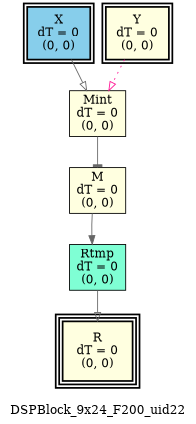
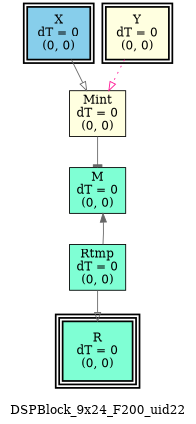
node "M dT = 0 (0, 0)": fillcolor lightyellow -> aquamarine
edge "M dT = 0 (0, 0)" -> "Rtmp dT = 0 (0, 0)": reversed
node "R dT = 0 (0, 0)": fillcolor lightyellow -> aquamarine
